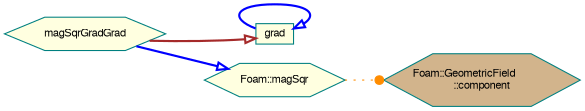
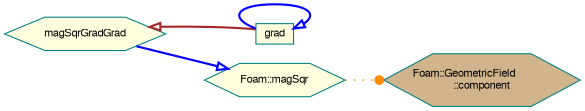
edge "magSqrGradGrad" -> "grad": reversed
